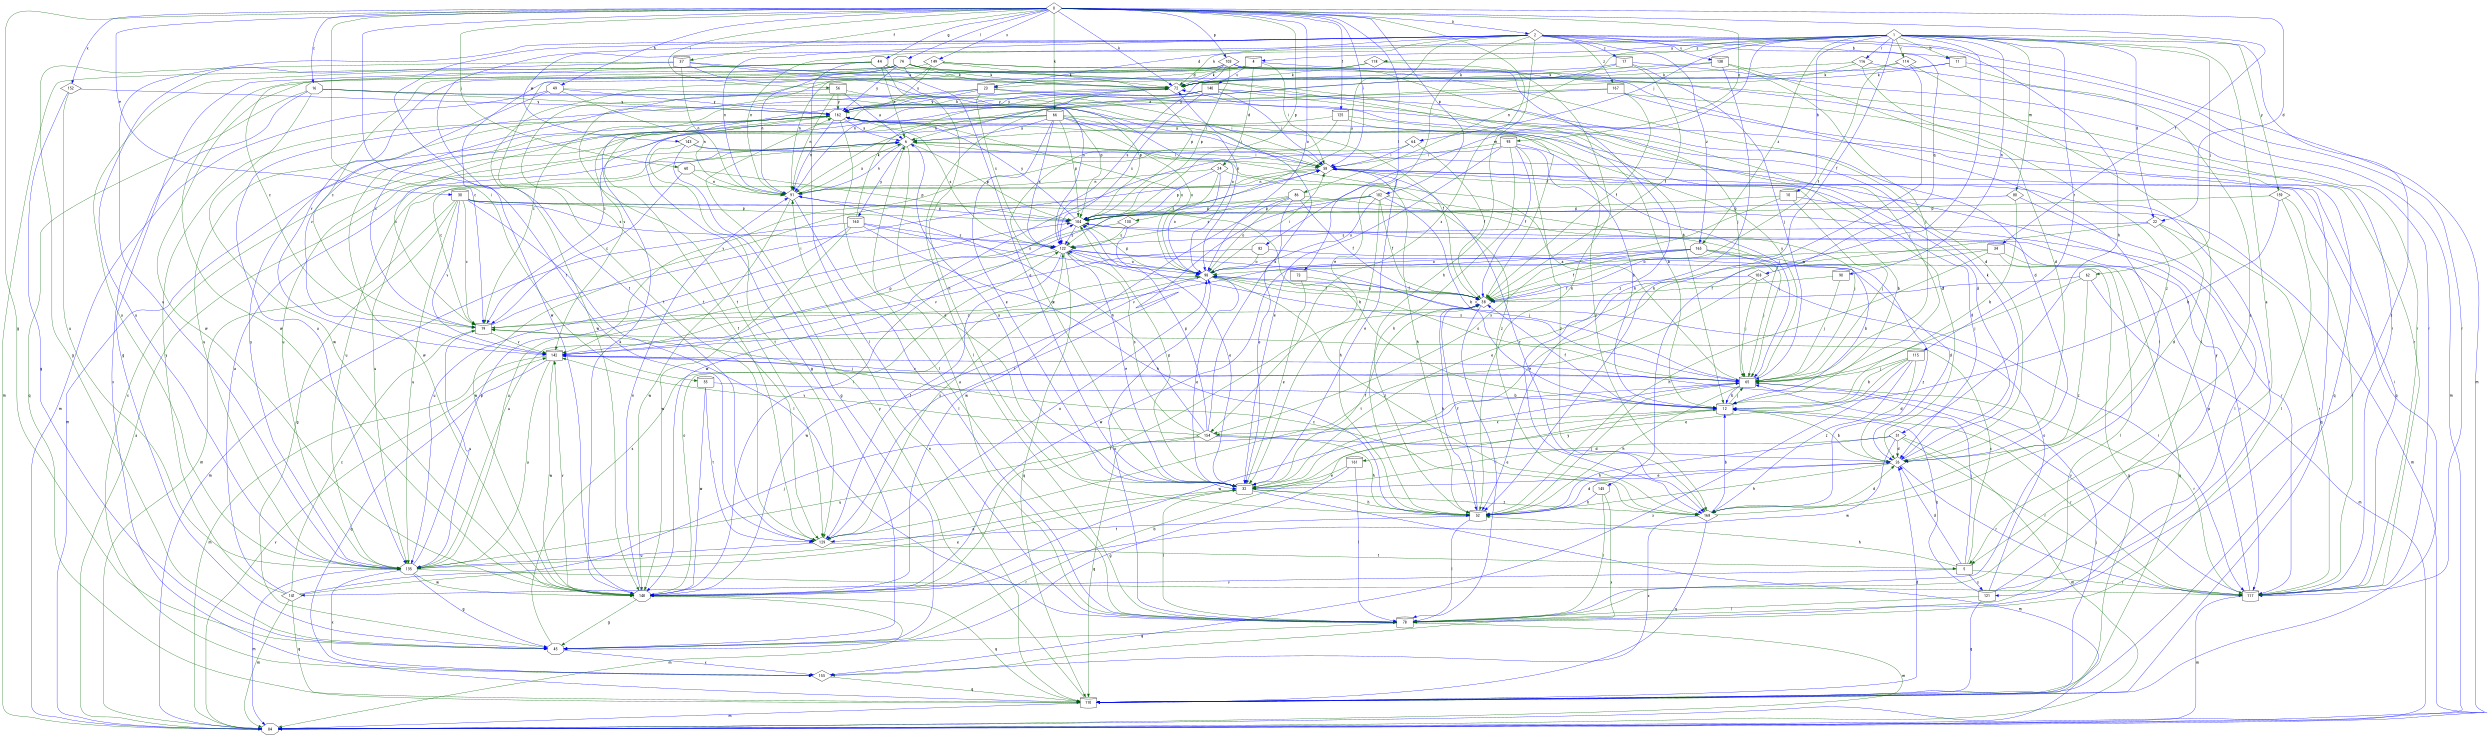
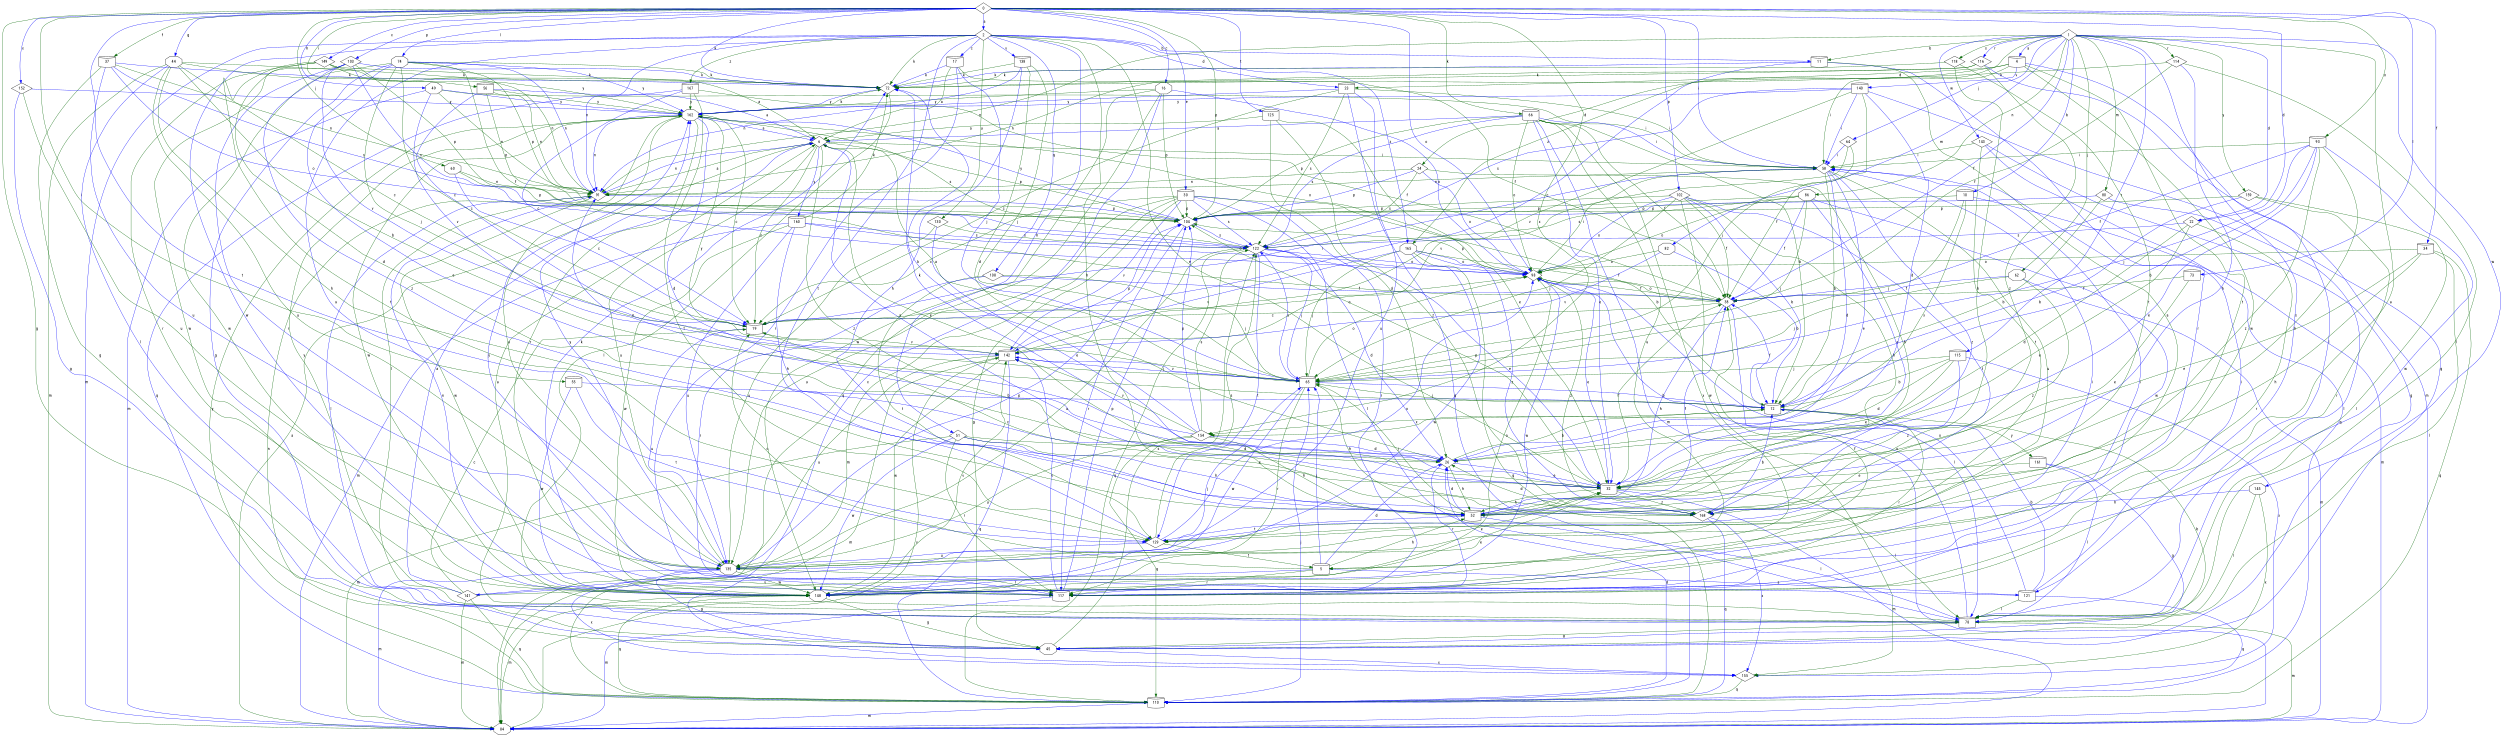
node "90": removed
